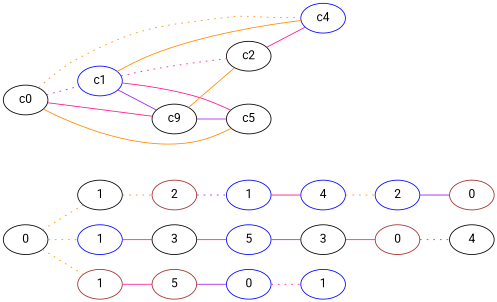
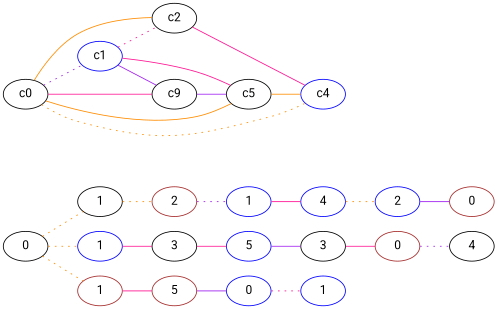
edge "c4" -- "c1": now "c4" -- "c5"
edge "c2" -- "c9": now "c2" -- "c0"
